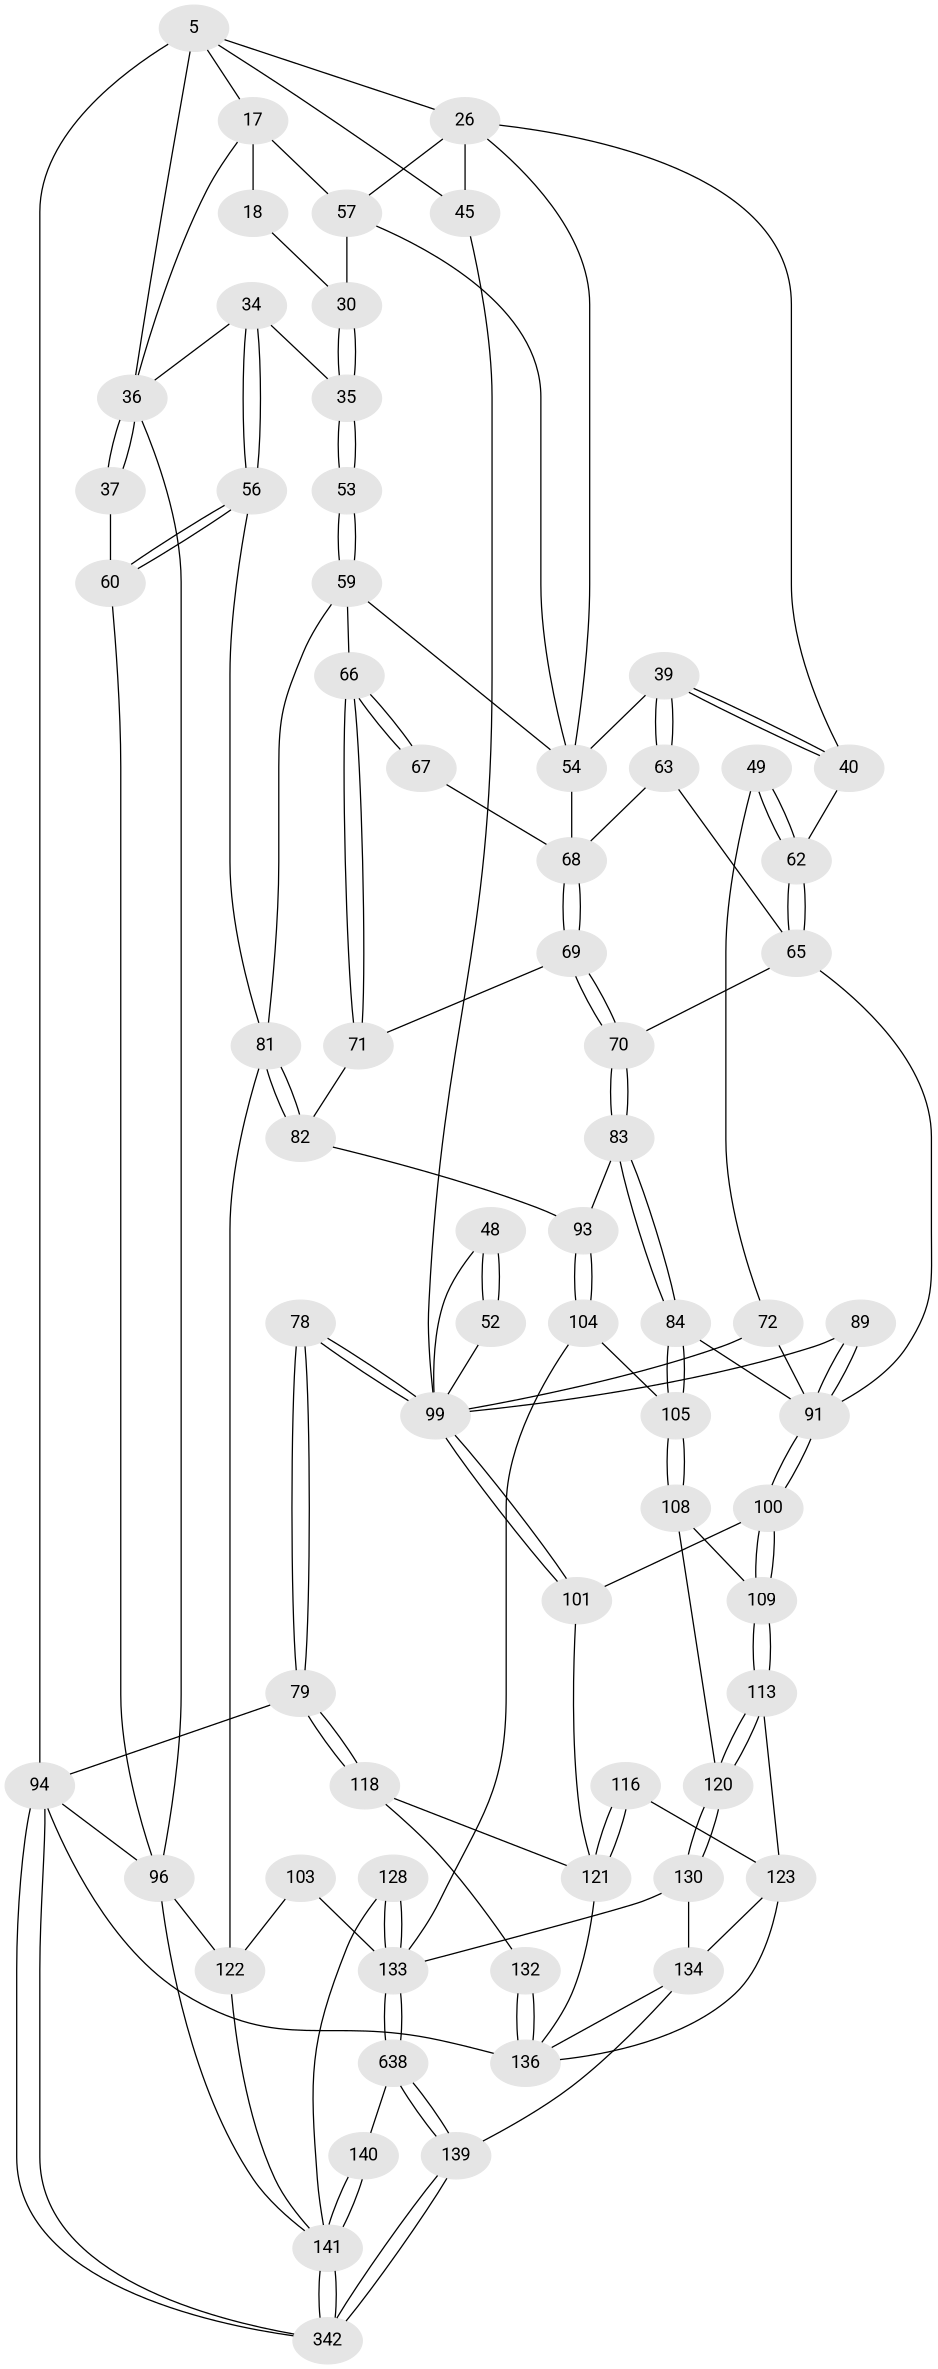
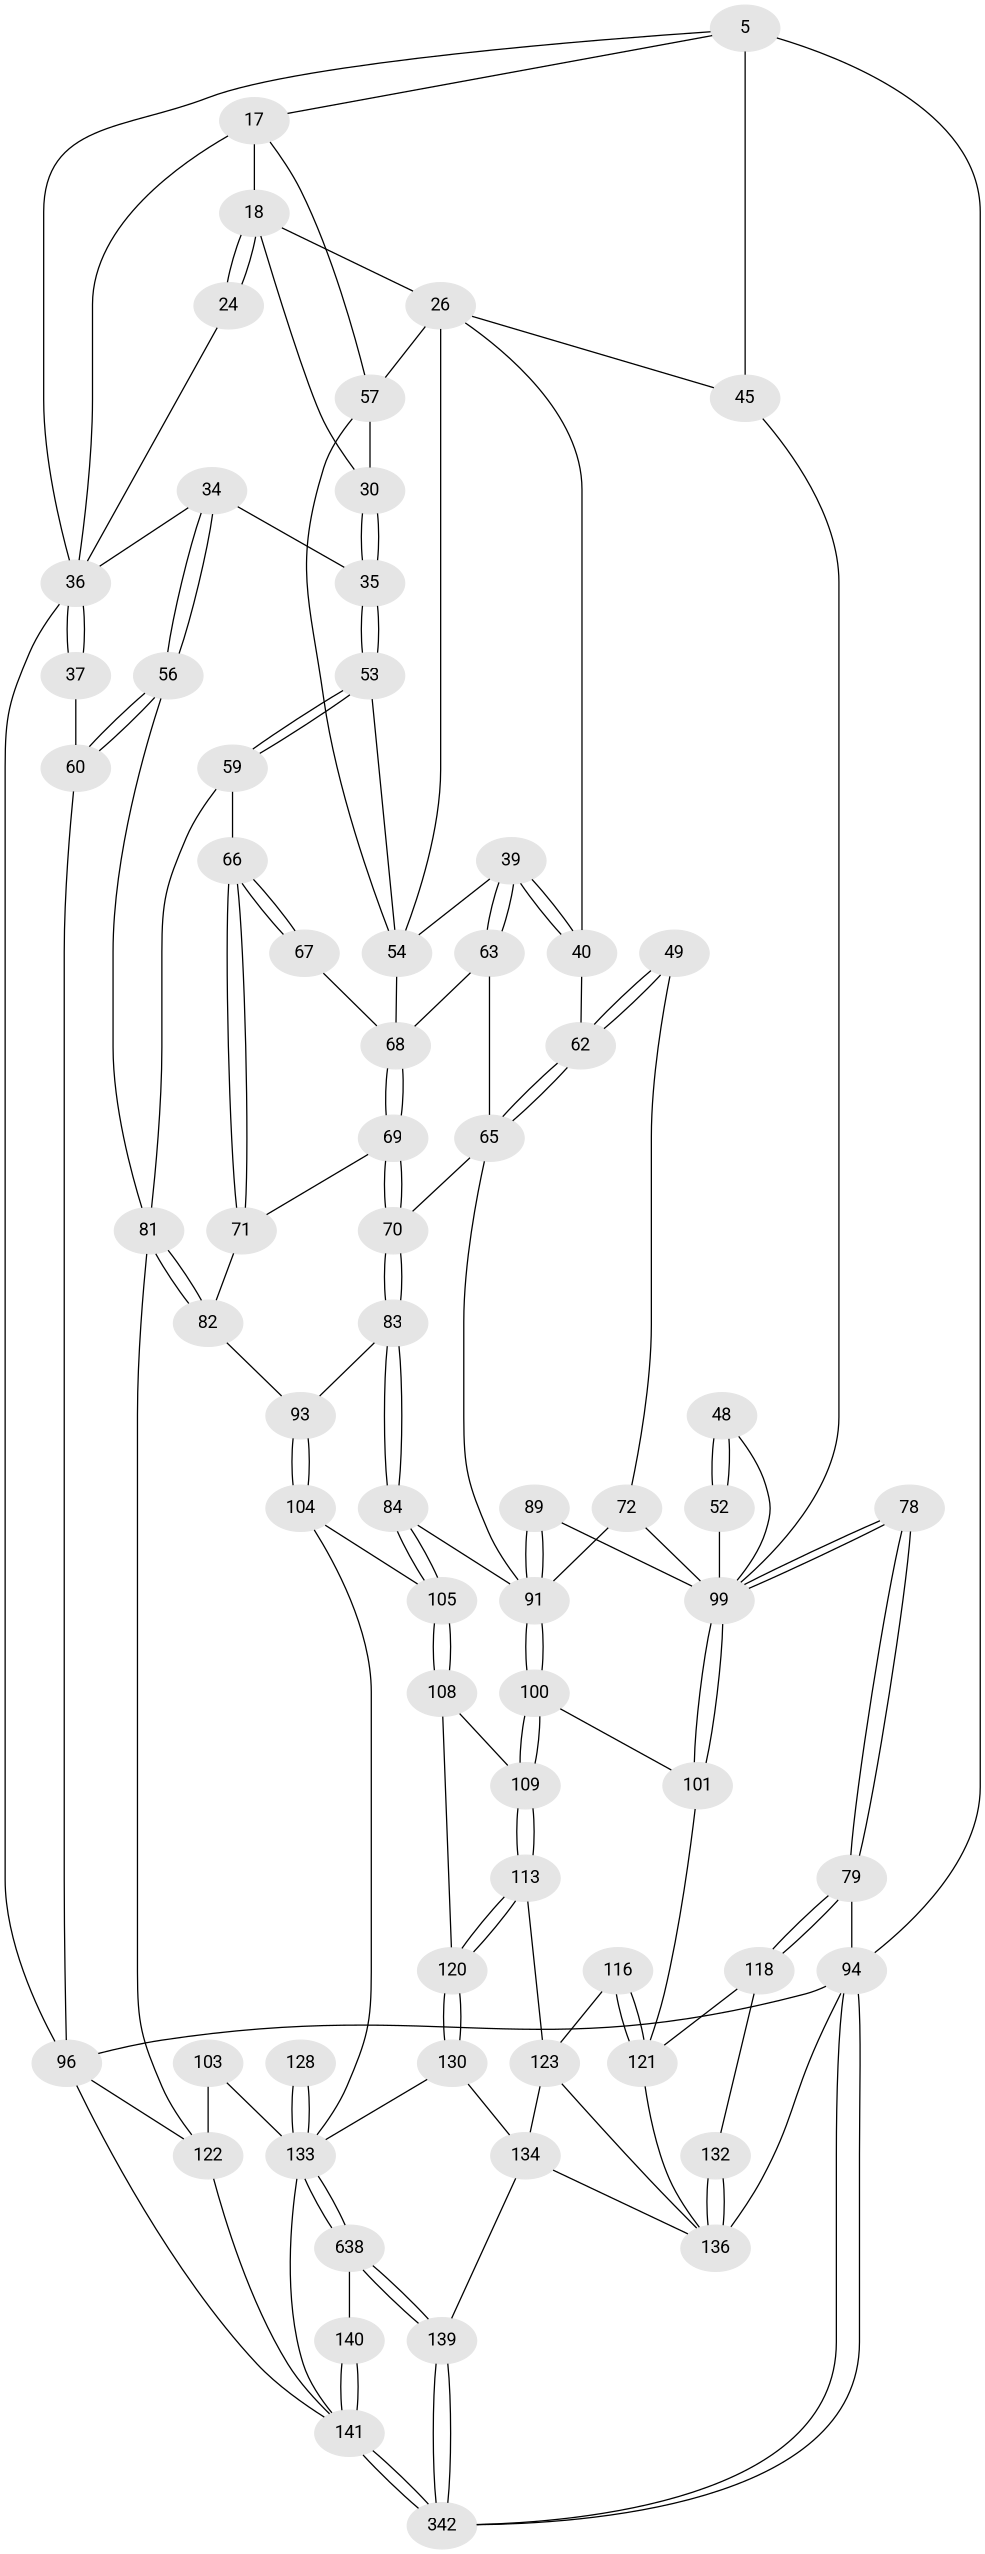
edge "5" -- "26": now "18" -- "26"
node "24": added
edge "59" -- "54": now "53" -- "54"
edge "128" -- "141": now "133" -- "141"
